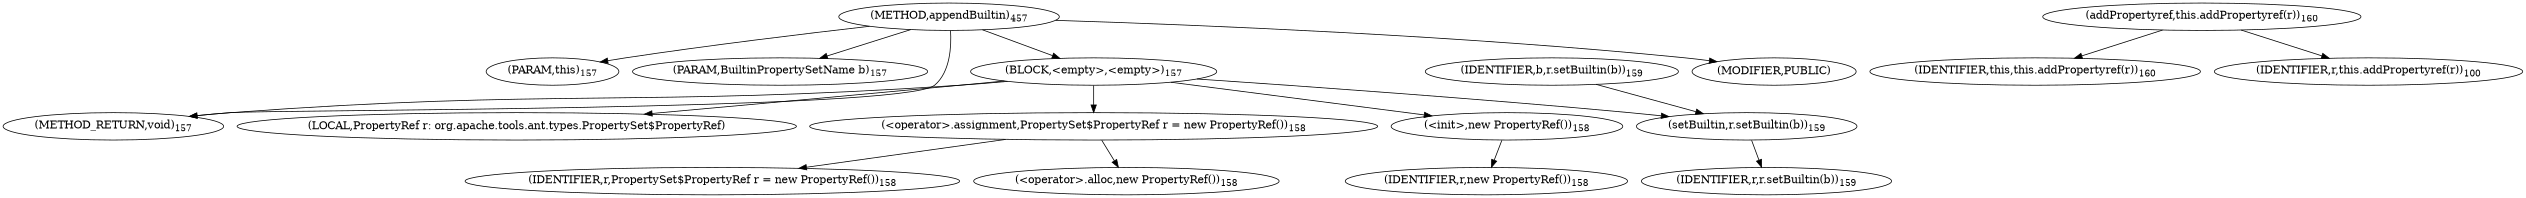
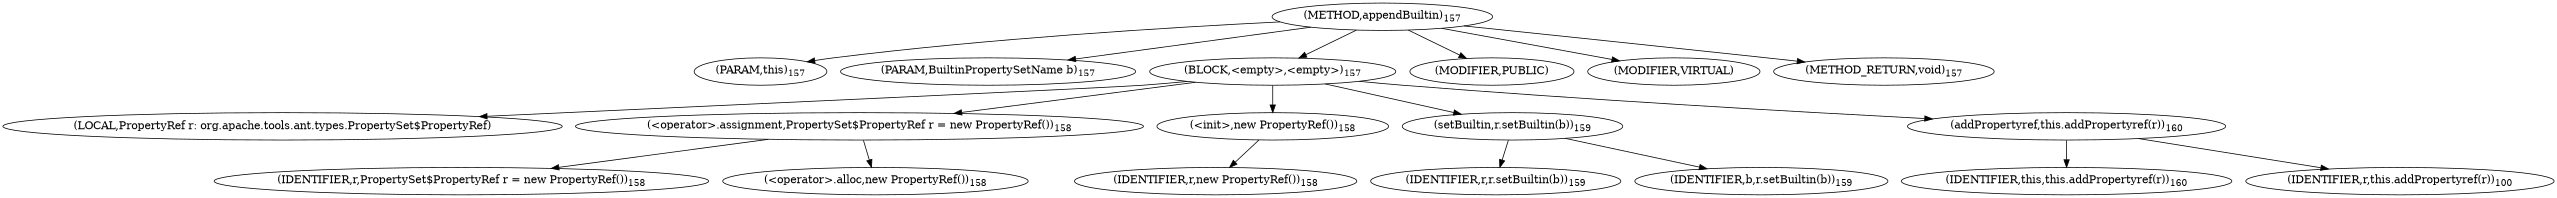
node "(METHOD,appendBuiltin)": text "457" -> "157"
node "(MODIFIER,VIRTUAL)": added
edge "(BLOCK,<empty>,<empty>)" -> "(METHOD_RETURN,void)": now "(BLOCK,<empty>,<empty>)" -> "(addPropertyref,this.addPropertyref(r))"
edge "(IDENTIFIER,b,r.setBuiltin(b))" -> "(setBuiltin,r.setBuiltin(b))": reversed
